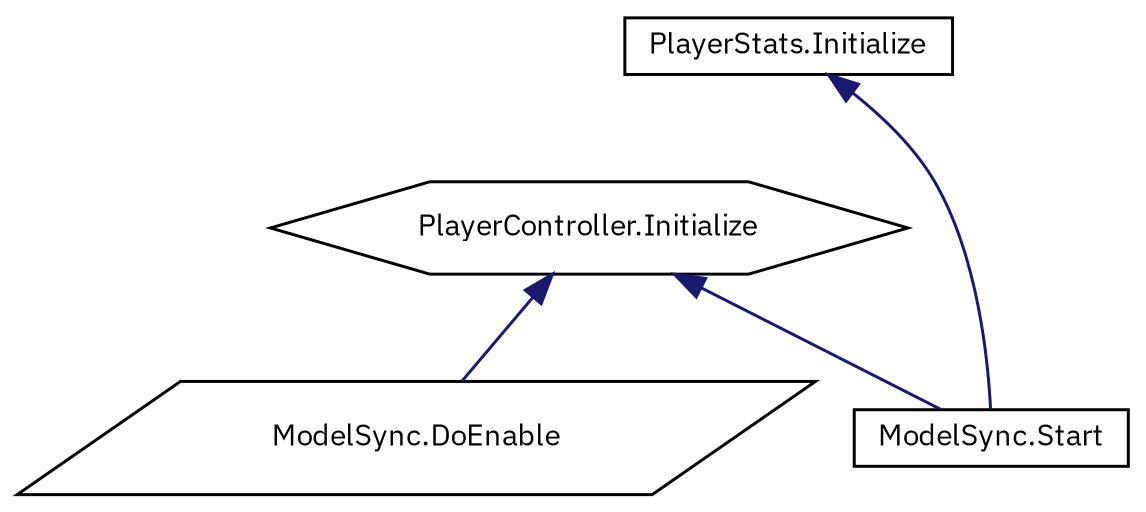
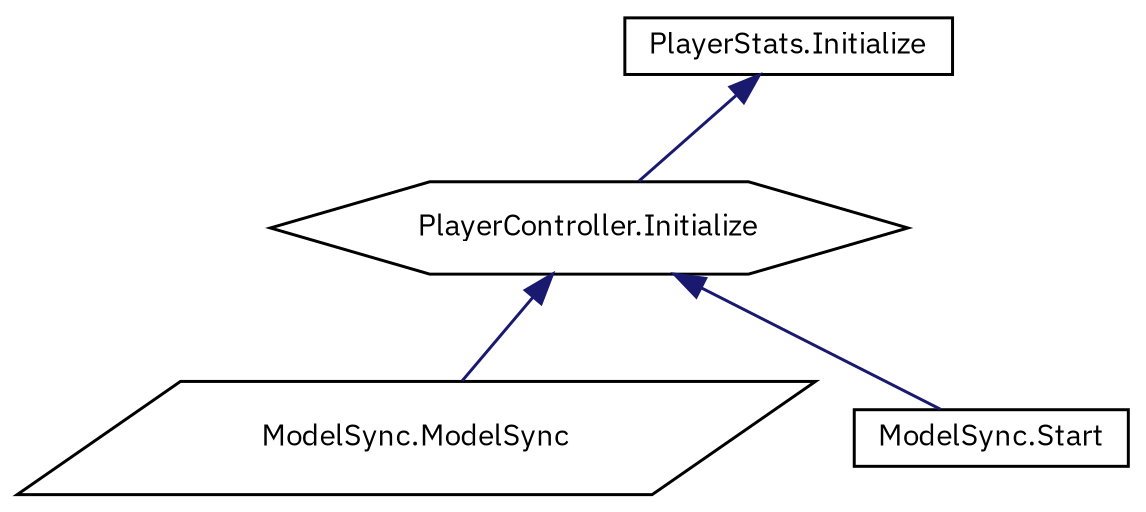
edge "ModelSync.Start" -> "PlayerStats.Initialize": now "PlayerController.Initialize" -> "PlayerStats.Initialize"
node "ModelSync.DoEnable": label "ModelSync.DoEnable" -> "ModelSync.ModelSync"
